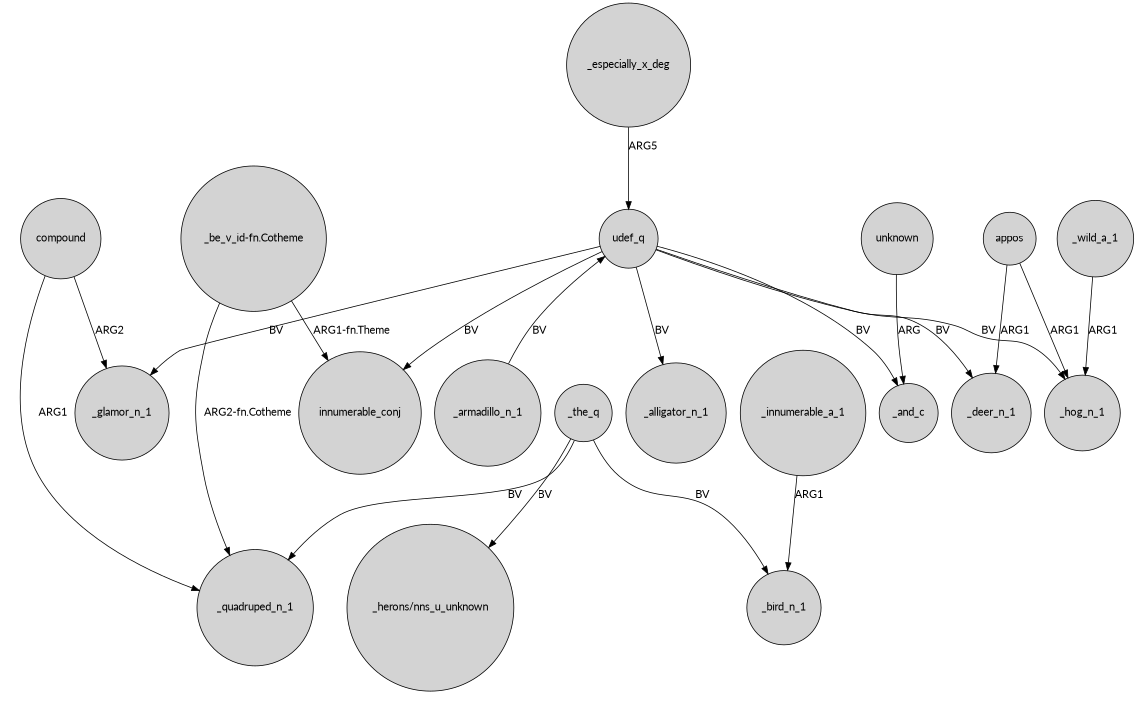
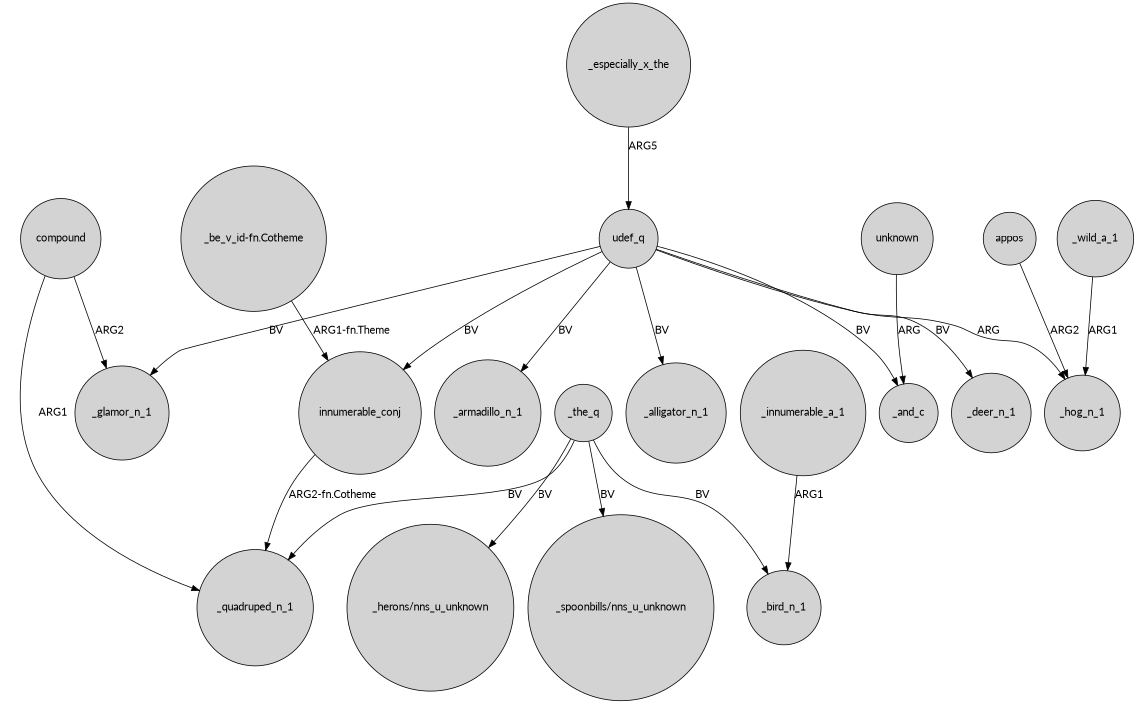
node "_especially_x_deg": label "_especially_x_deg" -> "_especially_x_the"
edge "_armadillo_n_1" -> "udef_q": reversed
edge "appos" -> "_deer_n_1": removed, label "ARG1"
edge "udef_q" -> "_hog_n_1": label "BV" -> "ARG"
edge "appos" -> "_hog_n_1": label "ARG1" -> "ARG2"
edge "_be_v_id-fn.Cotheme" -> "_quadruped_n_1": now "innumerable_conj" -> "_quadruped_n_1"
node "_spoonbills/nns_u_unknown": added
